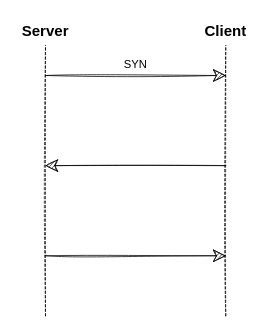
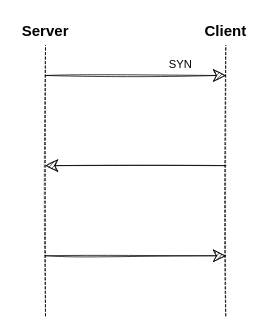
node "SYN": moved (135, 64) -> (180, 64)
